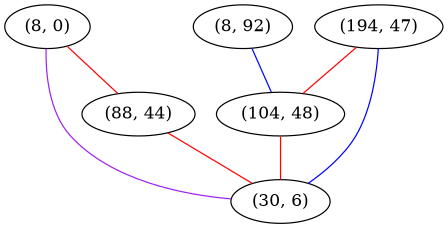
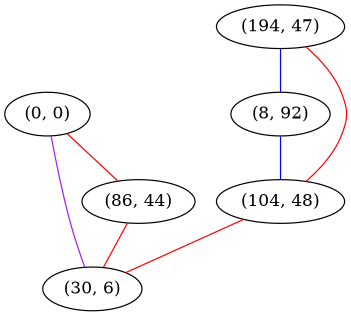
node "(8, 0)": label "(8, 0)" -> "(0, 0)"
node "(88, 44)": label "(88, 44)" -> "(86, 44)"
edge "(194, 47)" -- "(30, 6)": now "(194, 47)" -- "(8, 92)"
